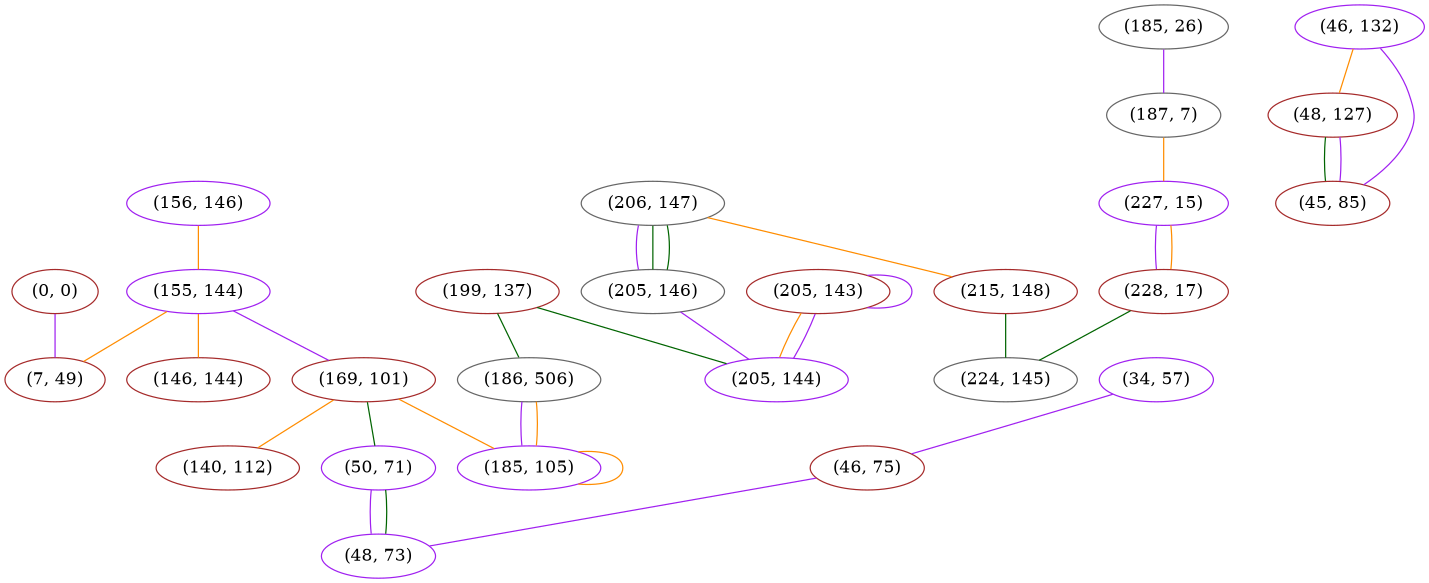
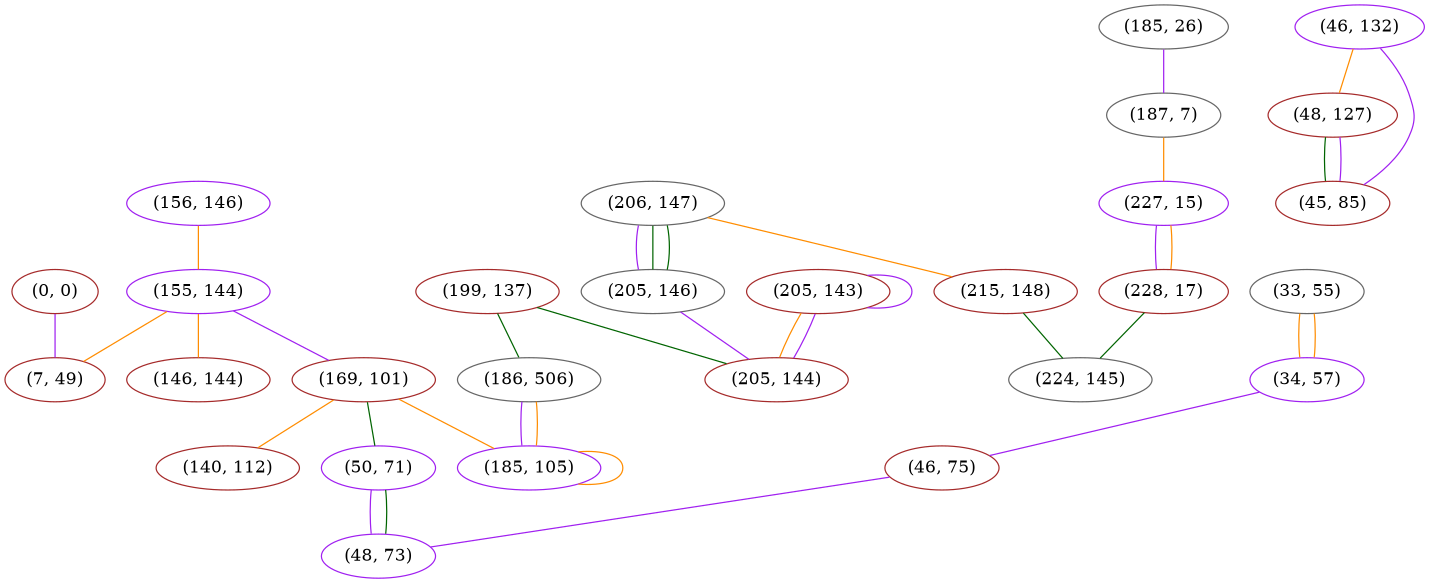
node "(33, 55)": added
node "(205, 144)": color purple -> brown
